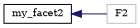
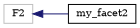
edge "F2" -> "my_facet2": reversed
